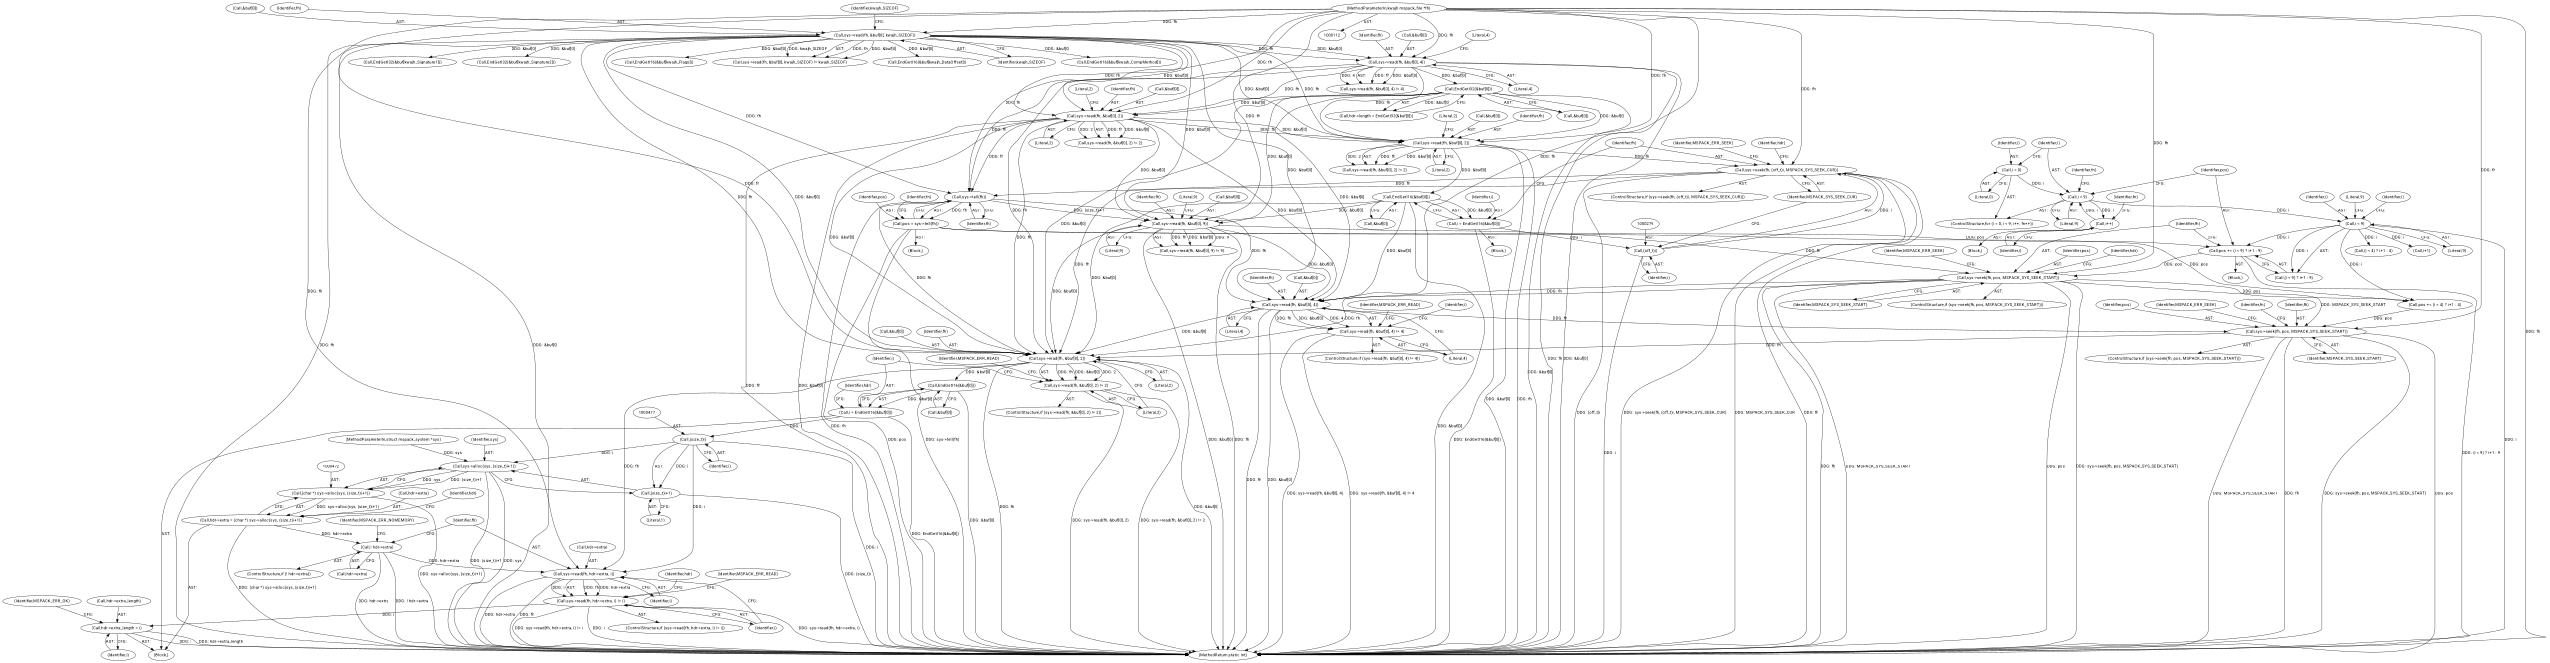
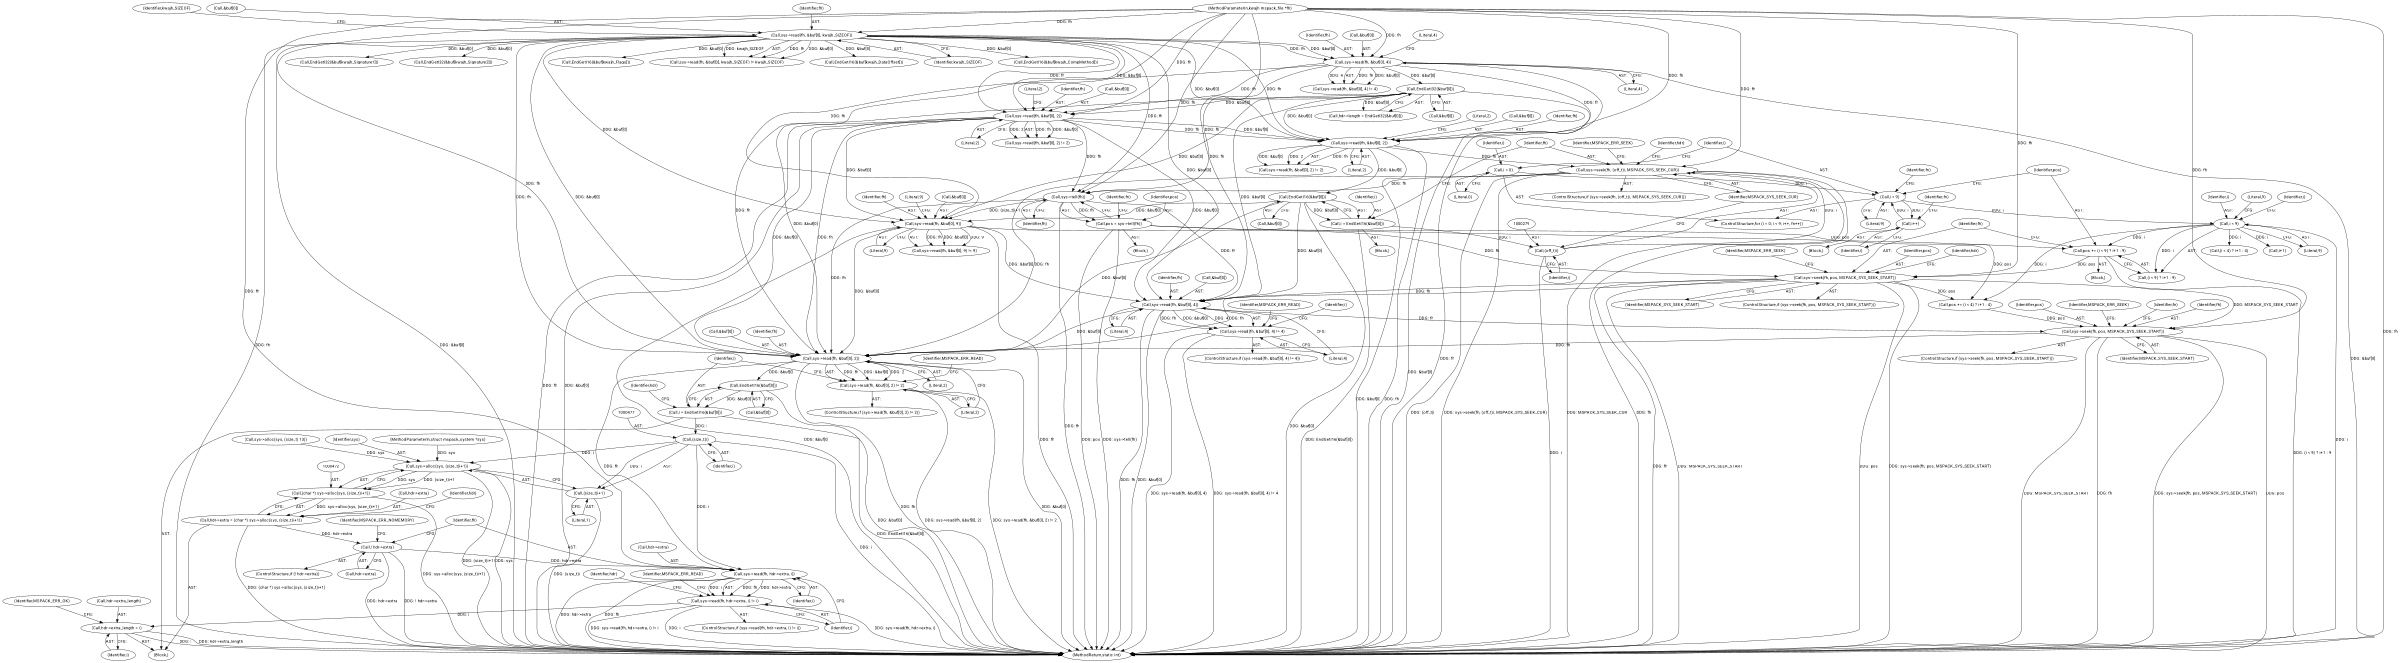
node "1000112": removed
node "(Call,sys->alloc(sys, (size_t) 13))": added
